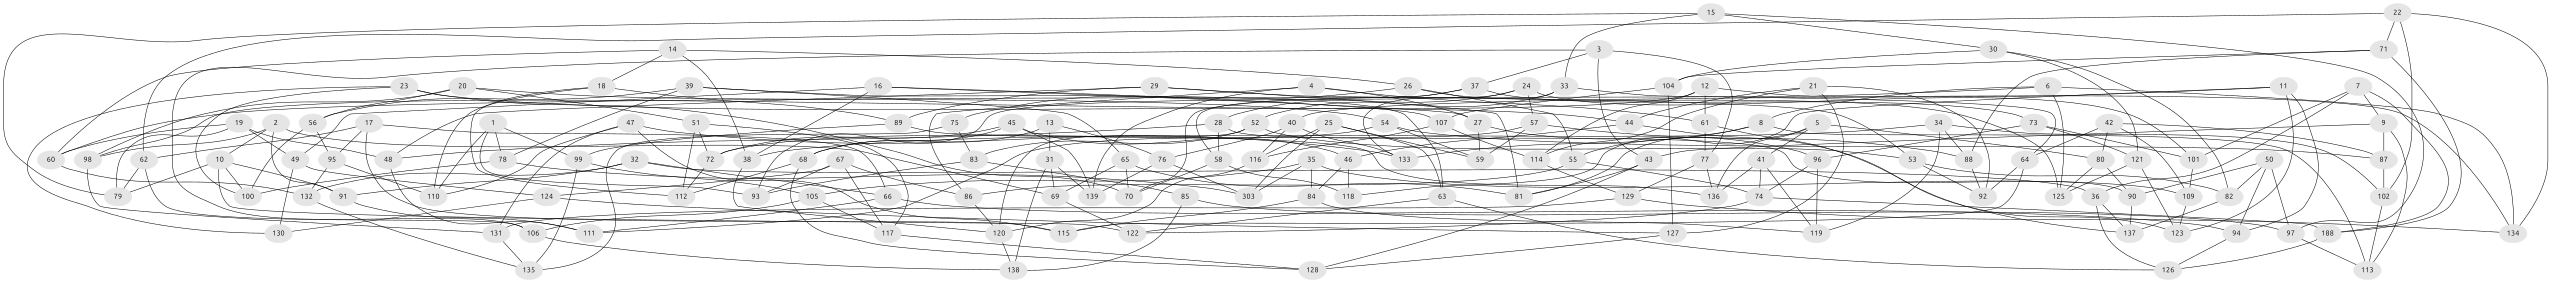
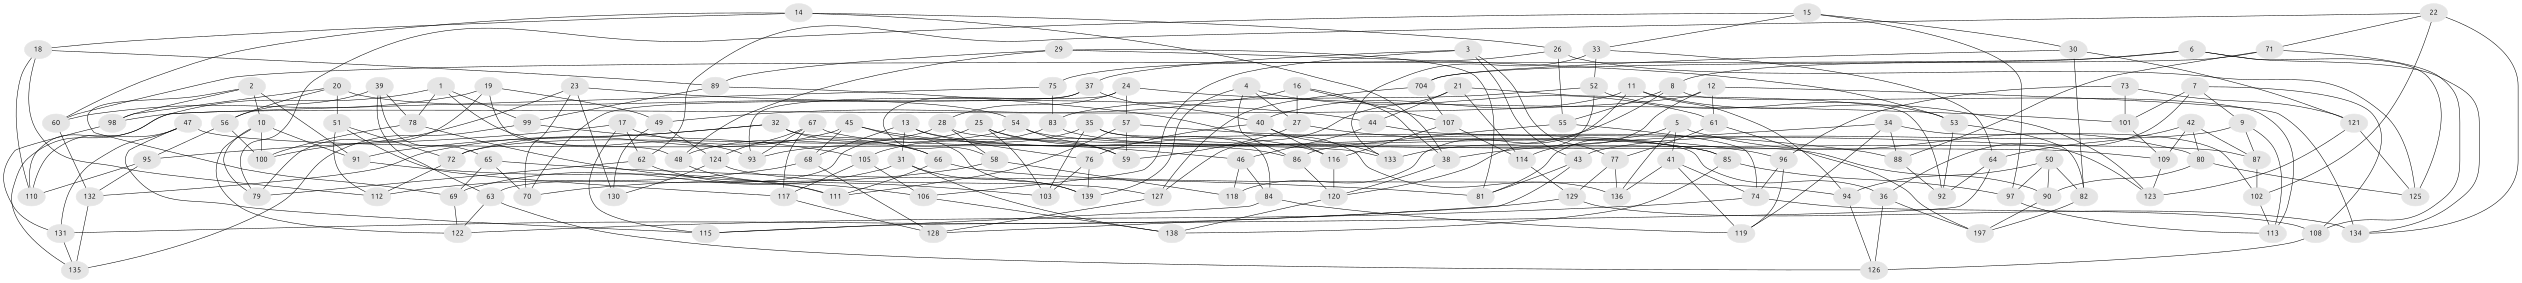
node "104": label "104" -> "704"
edge "37" -- "73": now "37" -- "40"
edge "13" -- "85": added
node "303": label "303" -> "103"
node "137": label "137" -> "197"
node "188": label "188" -> "108"
